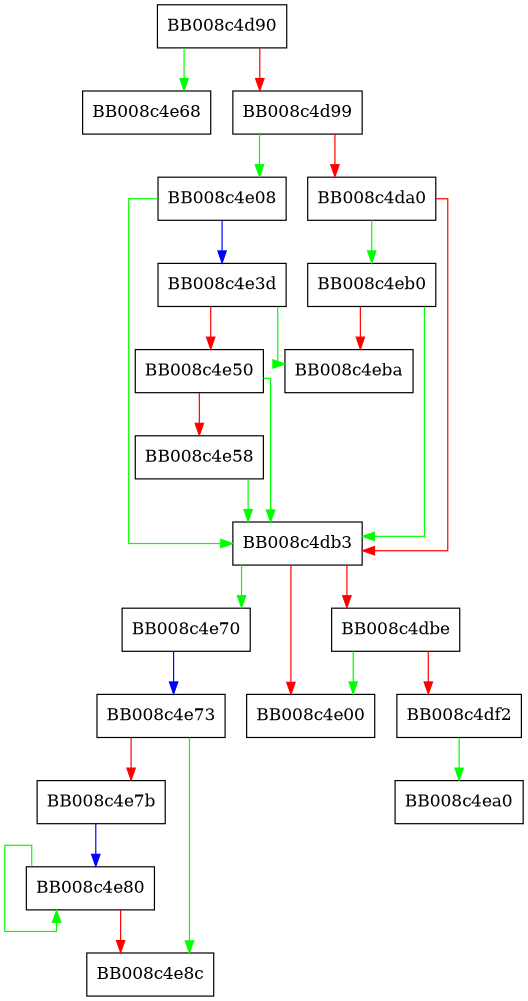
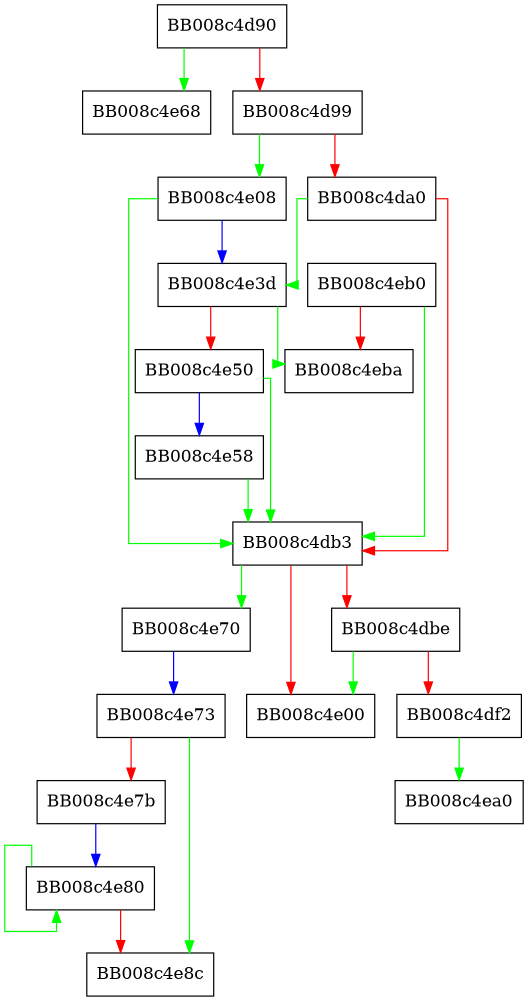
edge "BB008c4da0" -> "BB008c4eb0": now "BB008c4da0" -> "BB008c4e3d"
edge "BB008c4e50" -> "BB008c4e58": color red -> blue
